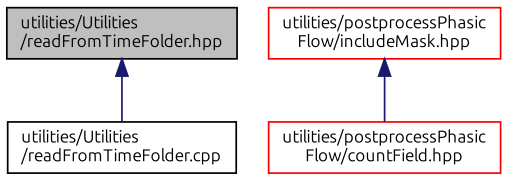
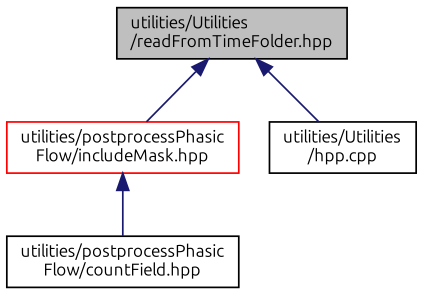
edge "utilities/postprocessPhasic Flow/includeMask.hpp" -> "utilities/Utilities /readFromTimeFolder.hpp": added
node "utilities/Utilities /readFromTimeFolder.cpp": label "utilities/Utilities /readFromTimeFolder.cpp" -> "utilities/Utilities /hpp.cpp"
node "utilities/postprocessPhasic Flow/countField.hpp": color red -> black
